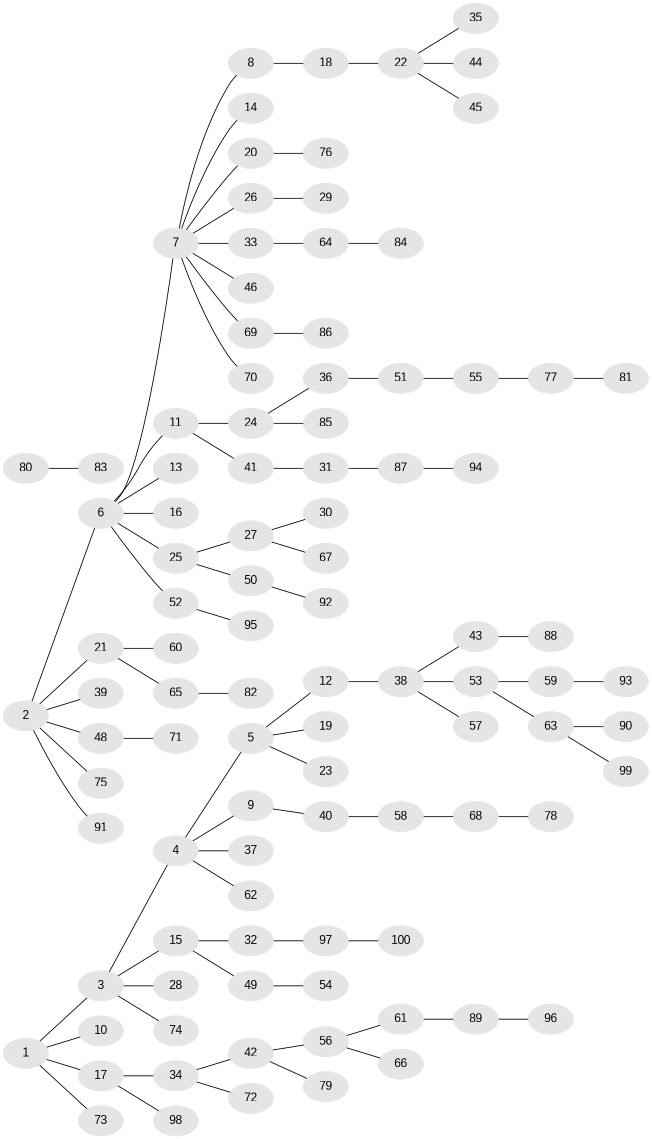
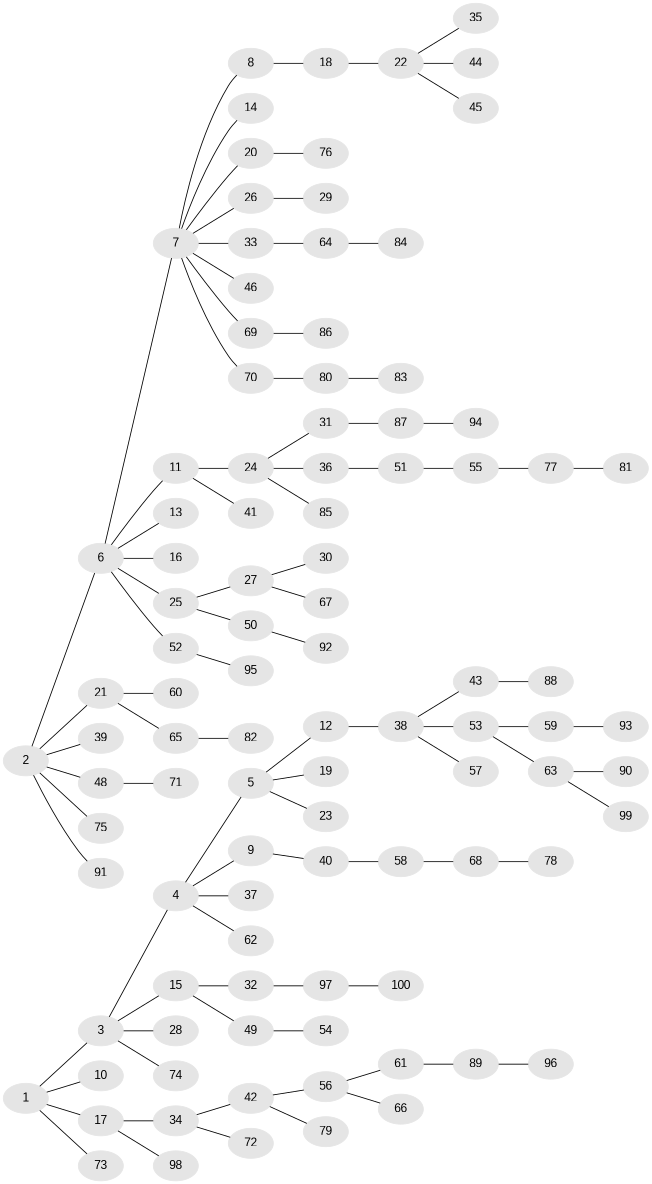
edge "70" -- "80": added
edge "41" -- "31": now "24" -- "31"
